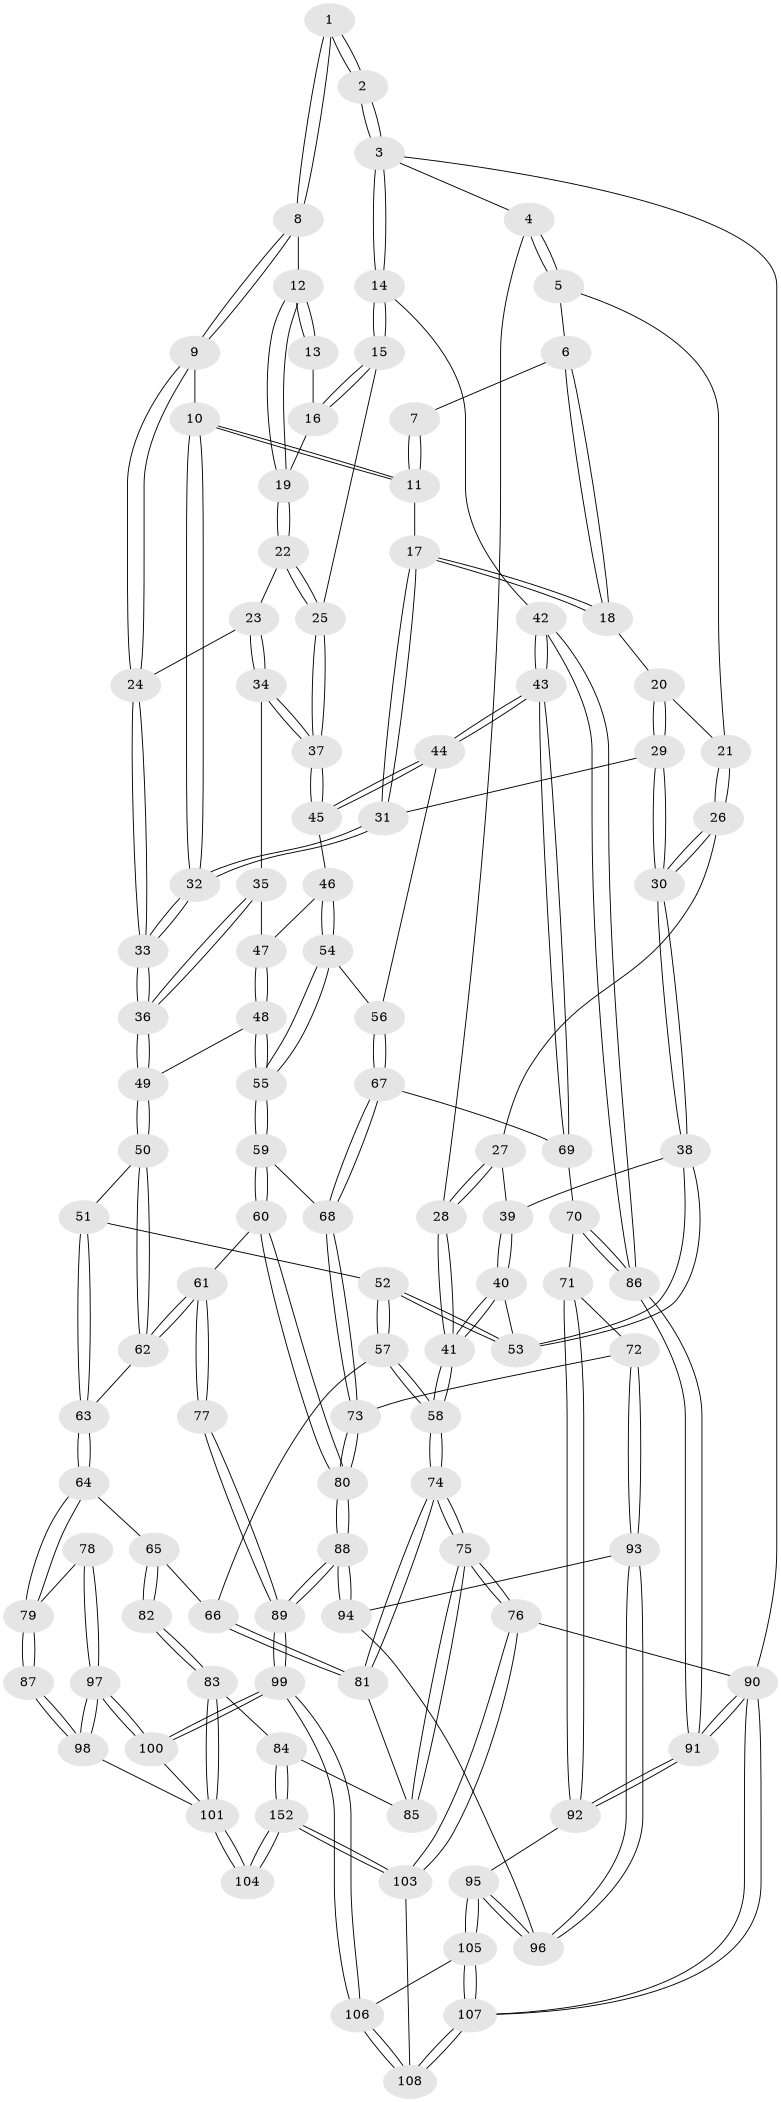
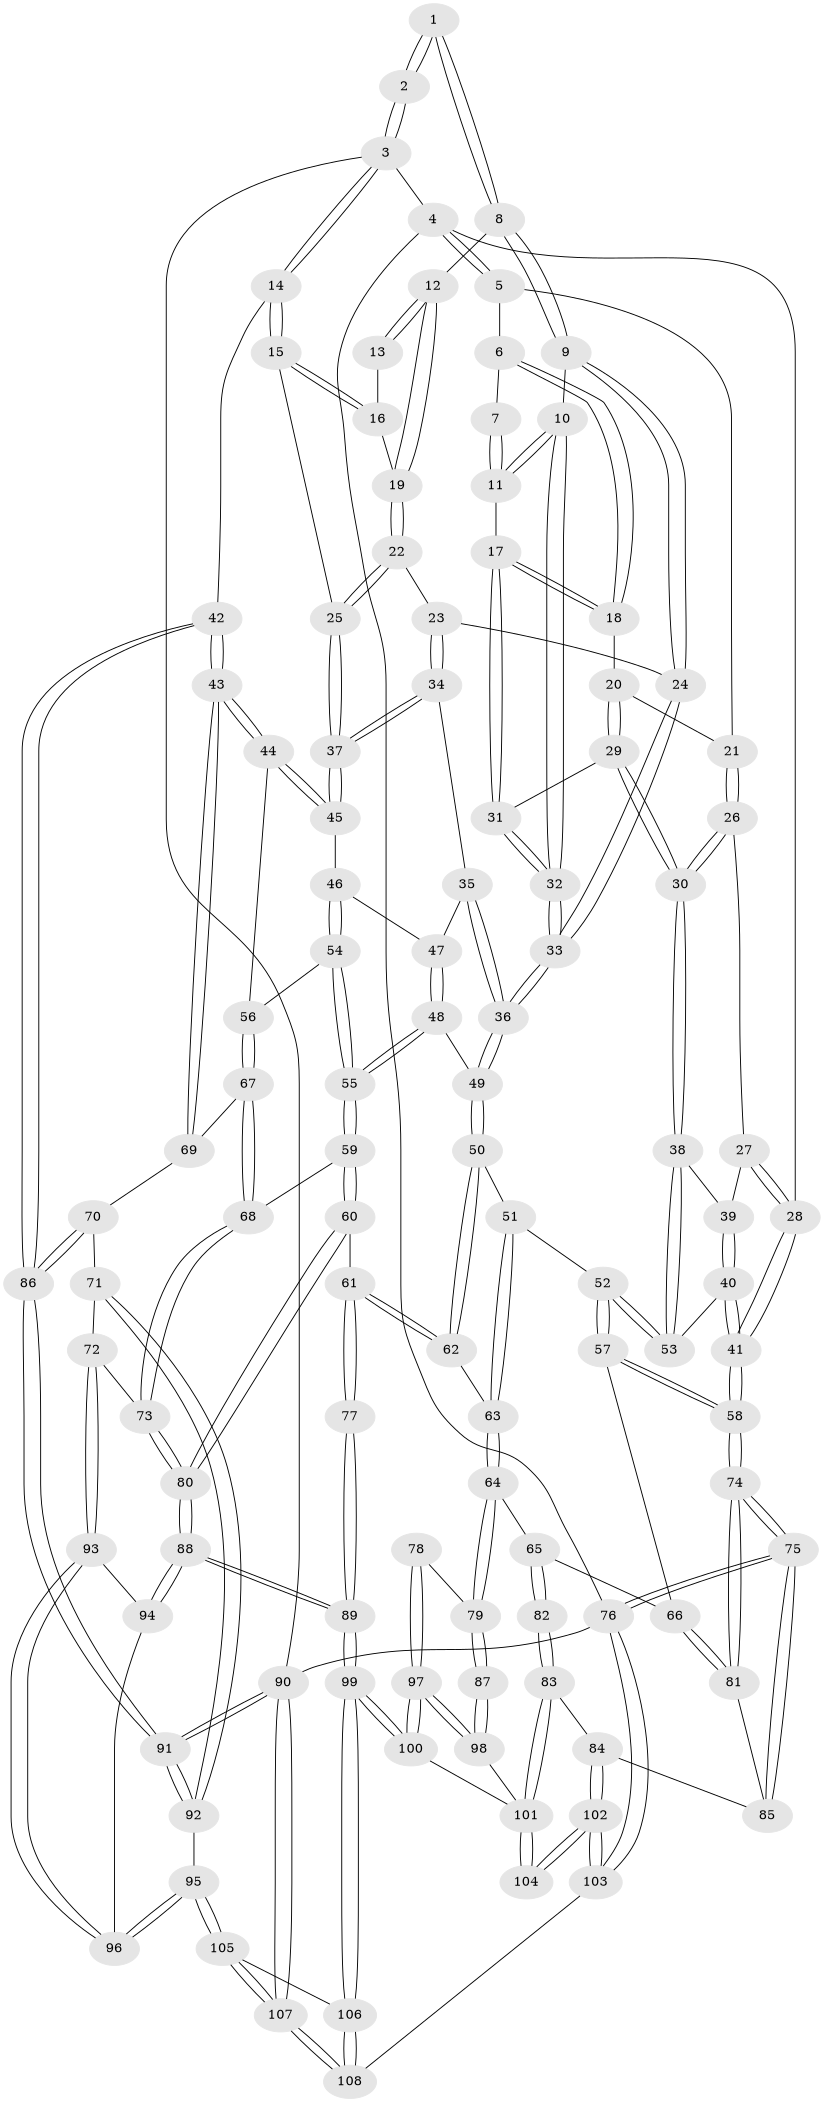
edge "4" -- "76": added
node "152": label "152" -> "102"
